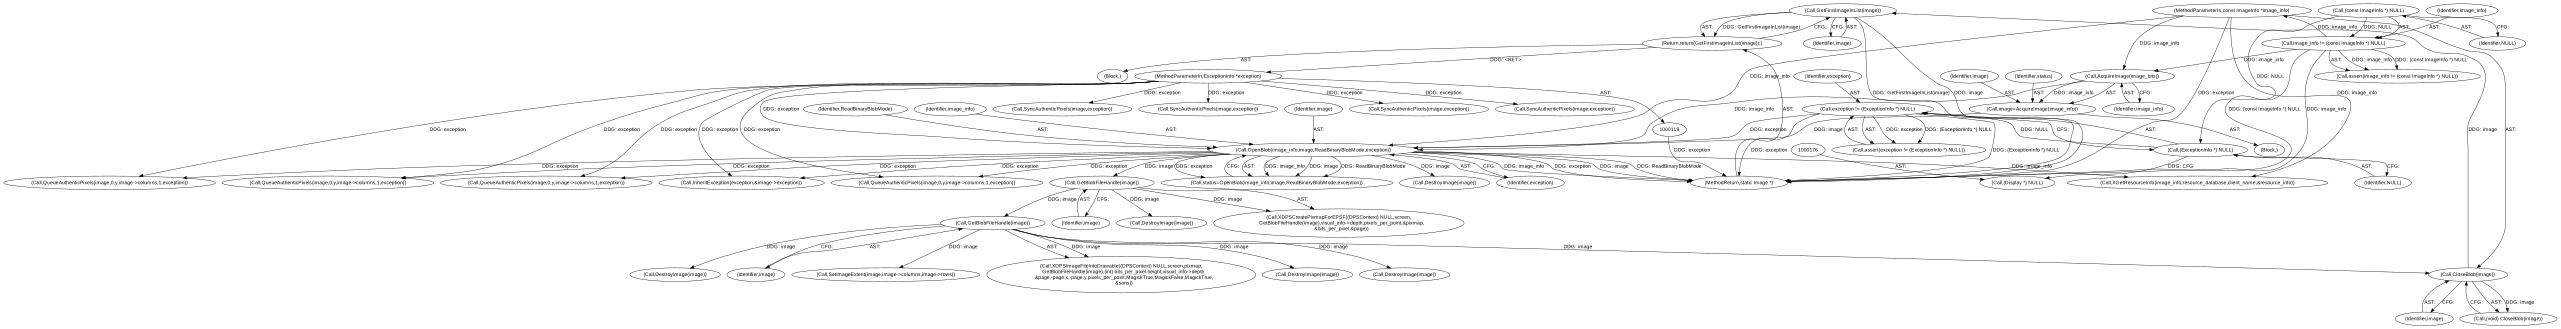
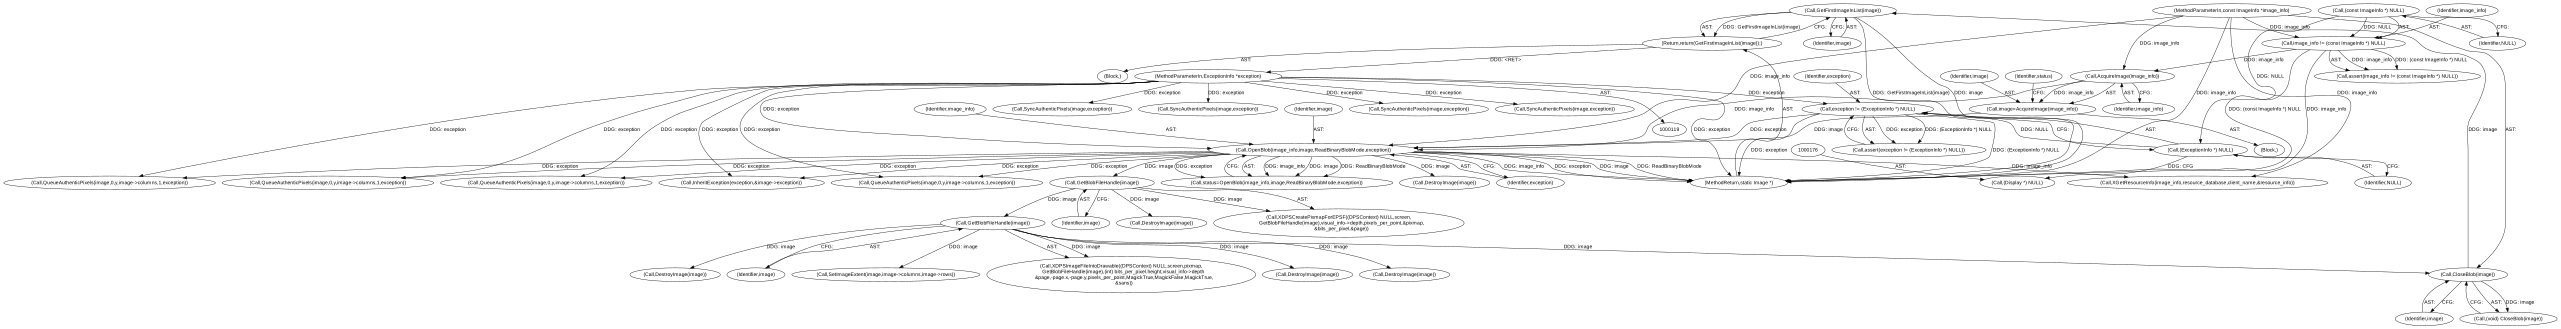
edge "(Call,image_info != (const ImageInfo *) NULL)" -> "(MethodParameterIn,const ImageInfo *image_info)": reversed
node "(Call,AcquireImage(image_bits))": label "(Call,AcquireImage(image_bits))" -> "(Call,AcquireImage(image_info))"
edge "(MethodParameterIn,ExceptionInfo *exception)" -> "(Call,exception != (ExceptionInfo *) NULL)": added, label "DDG: exception"
edge "(Identifier,status)" -> "(Call,image=AcquireImage(image_info))": label "AST: " -> "CFG: "
edge "(MethodParameterIn,const ImageInfo *image_info)" -> "(MethodReturn,static Image *)": label "DDG: exception" -> "DDG: image_info"
node "(Identifier,ReadBinaryBlobMode)": removed
edge "(Call,assert(exception != (ExceptionInfo *) NULL))" -> "(Call,exception != (ExceptionInfo *) NULL)": label "AST: " -> "CFG: "
edge "1000119" -> "(MethodReturn,static Image *)": now "(MethodParameterIn,ExceptionInfo *exception)" -> "(MethodReturn,static Image *)"
